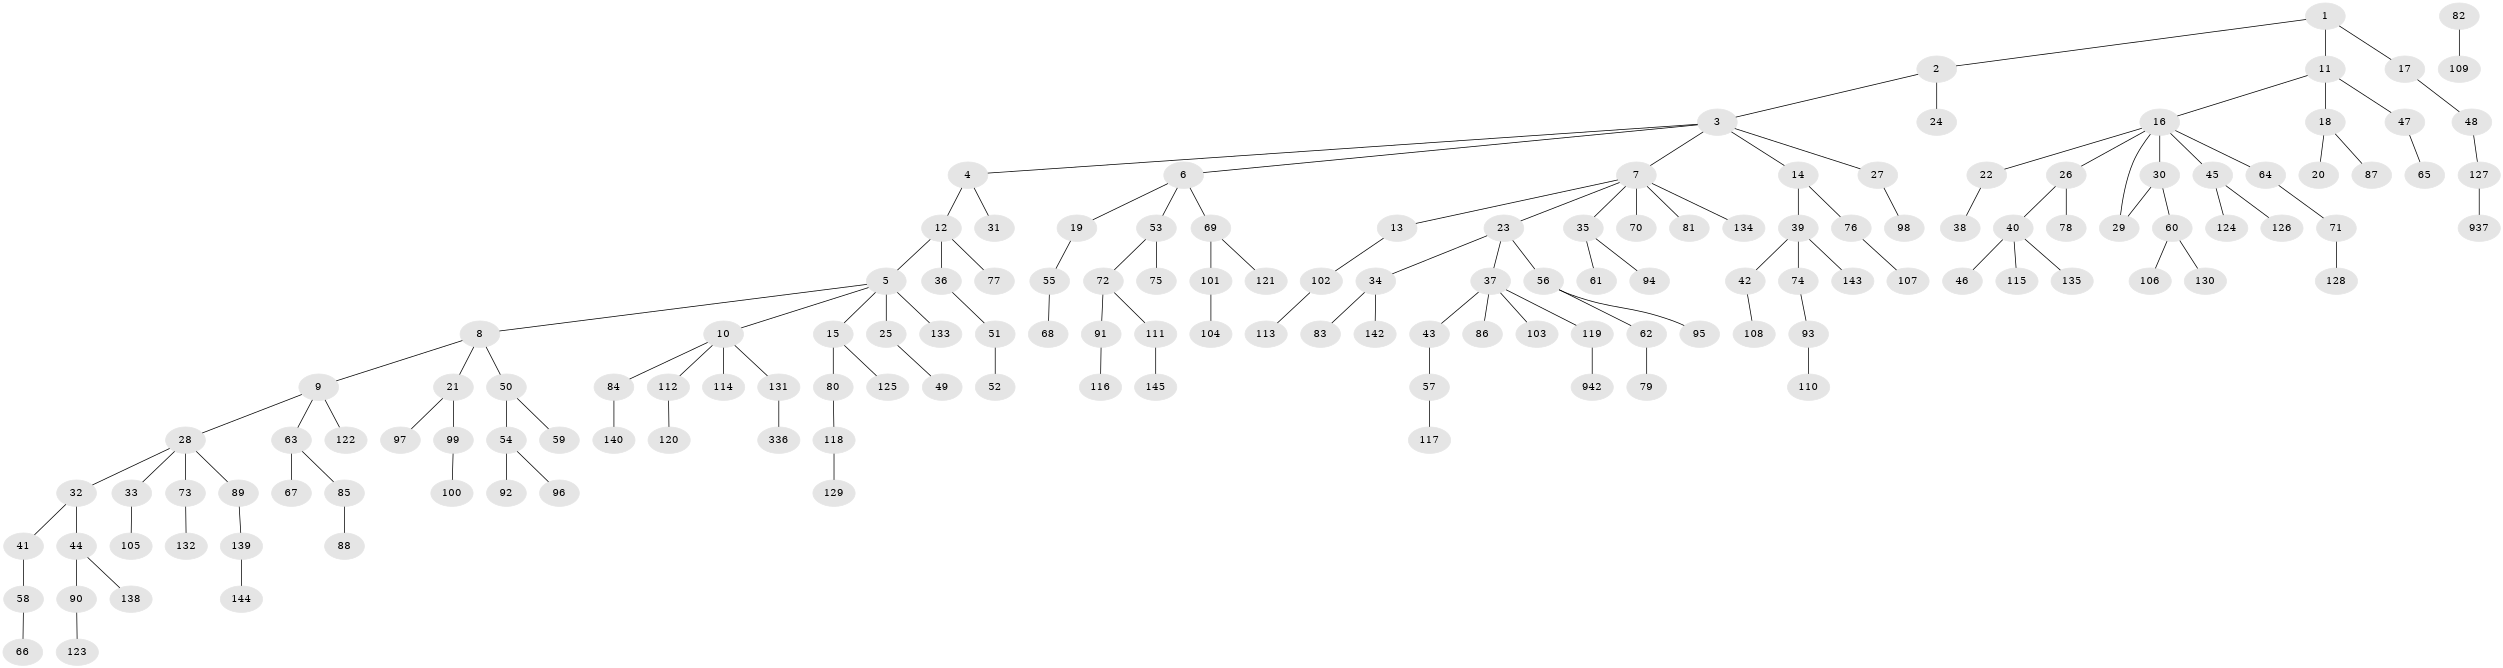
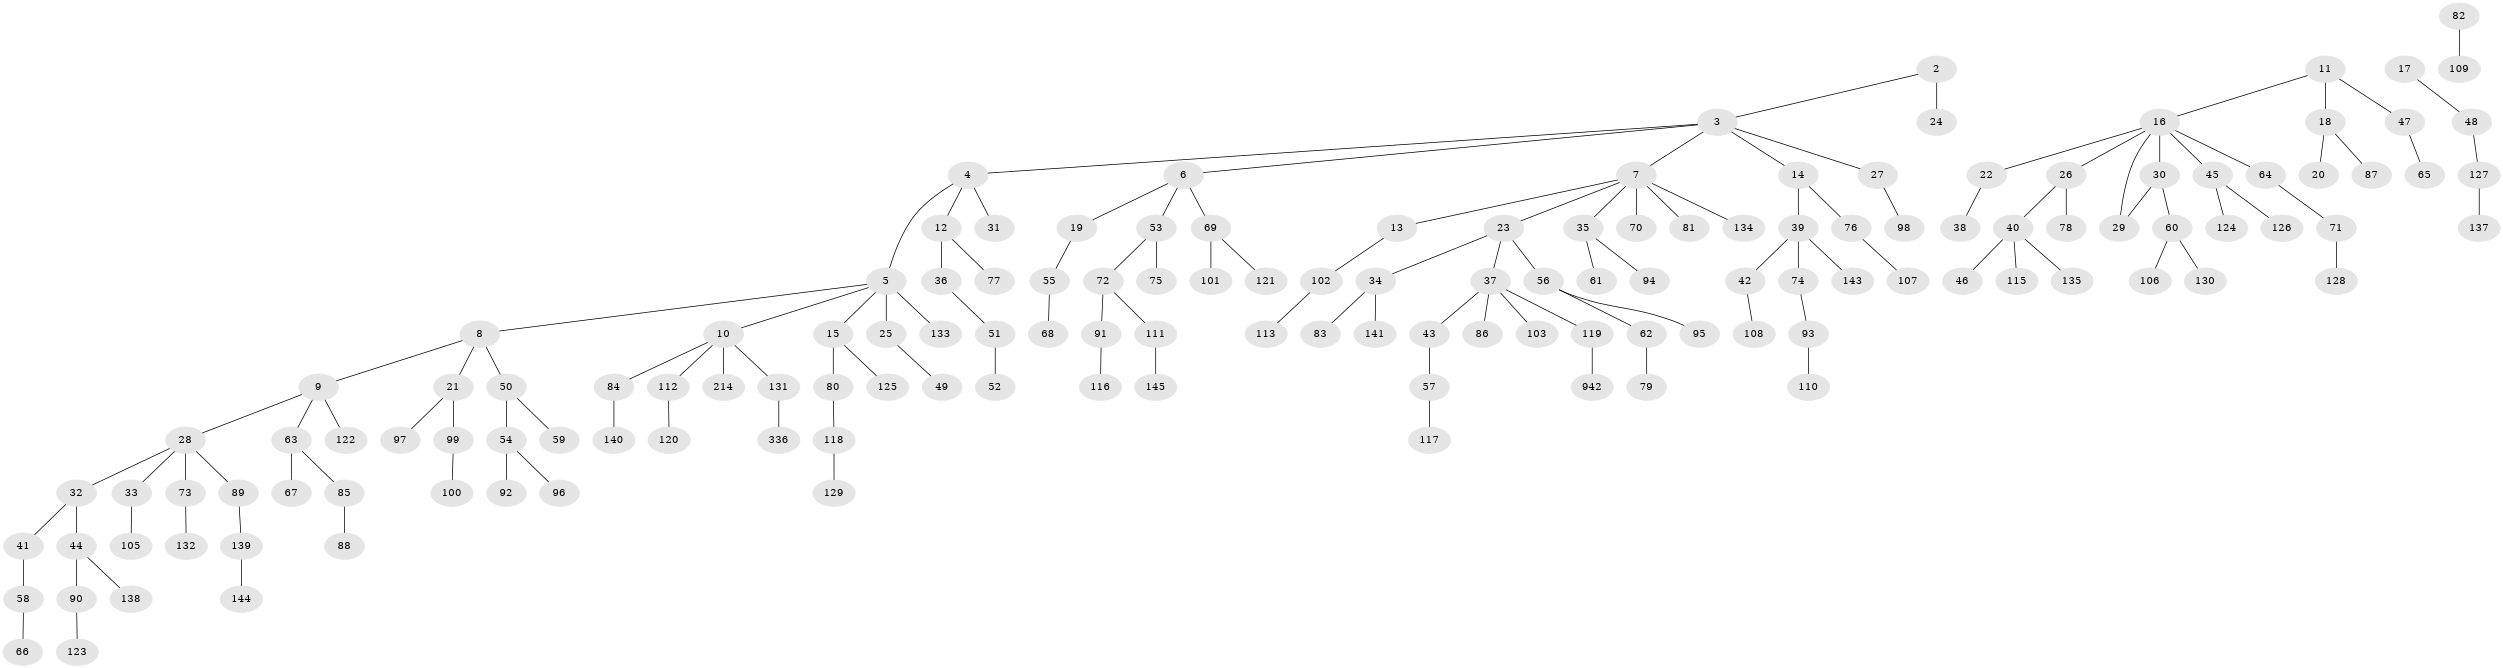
node "1": removed
node "937": label "937" -> "137"
edge "12" -- "5": now "4" -- "5"
node "104": removed
node "142": label "142" -> "141"
node "114": label "114" -> "214"
